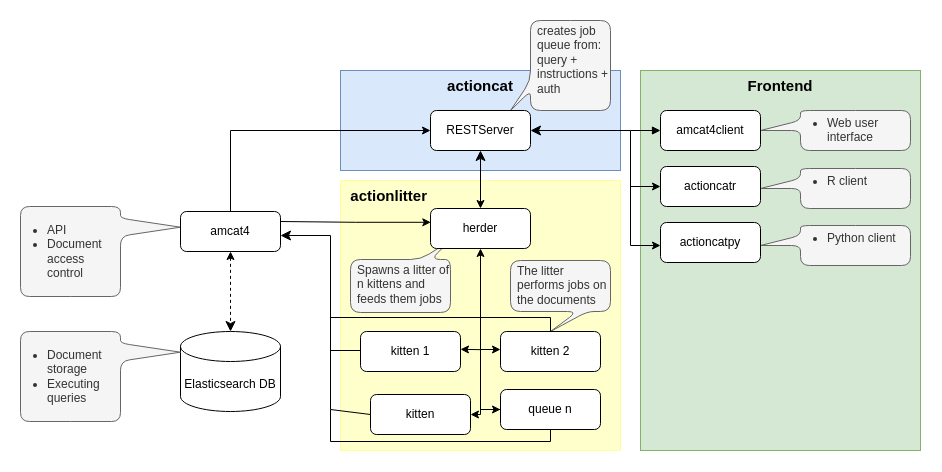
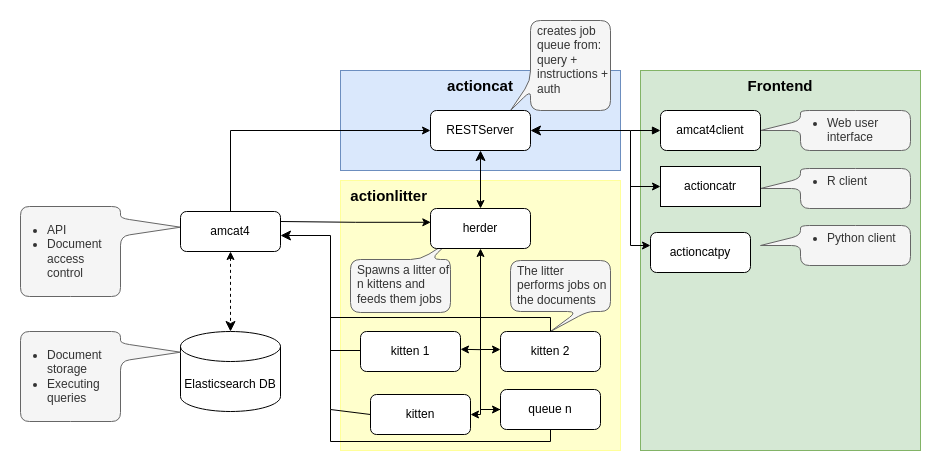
node "actioncatr": shape rounded rectangle -> rectangle
node "actioncatpy": moved (711, 243) -> (701, 253)
